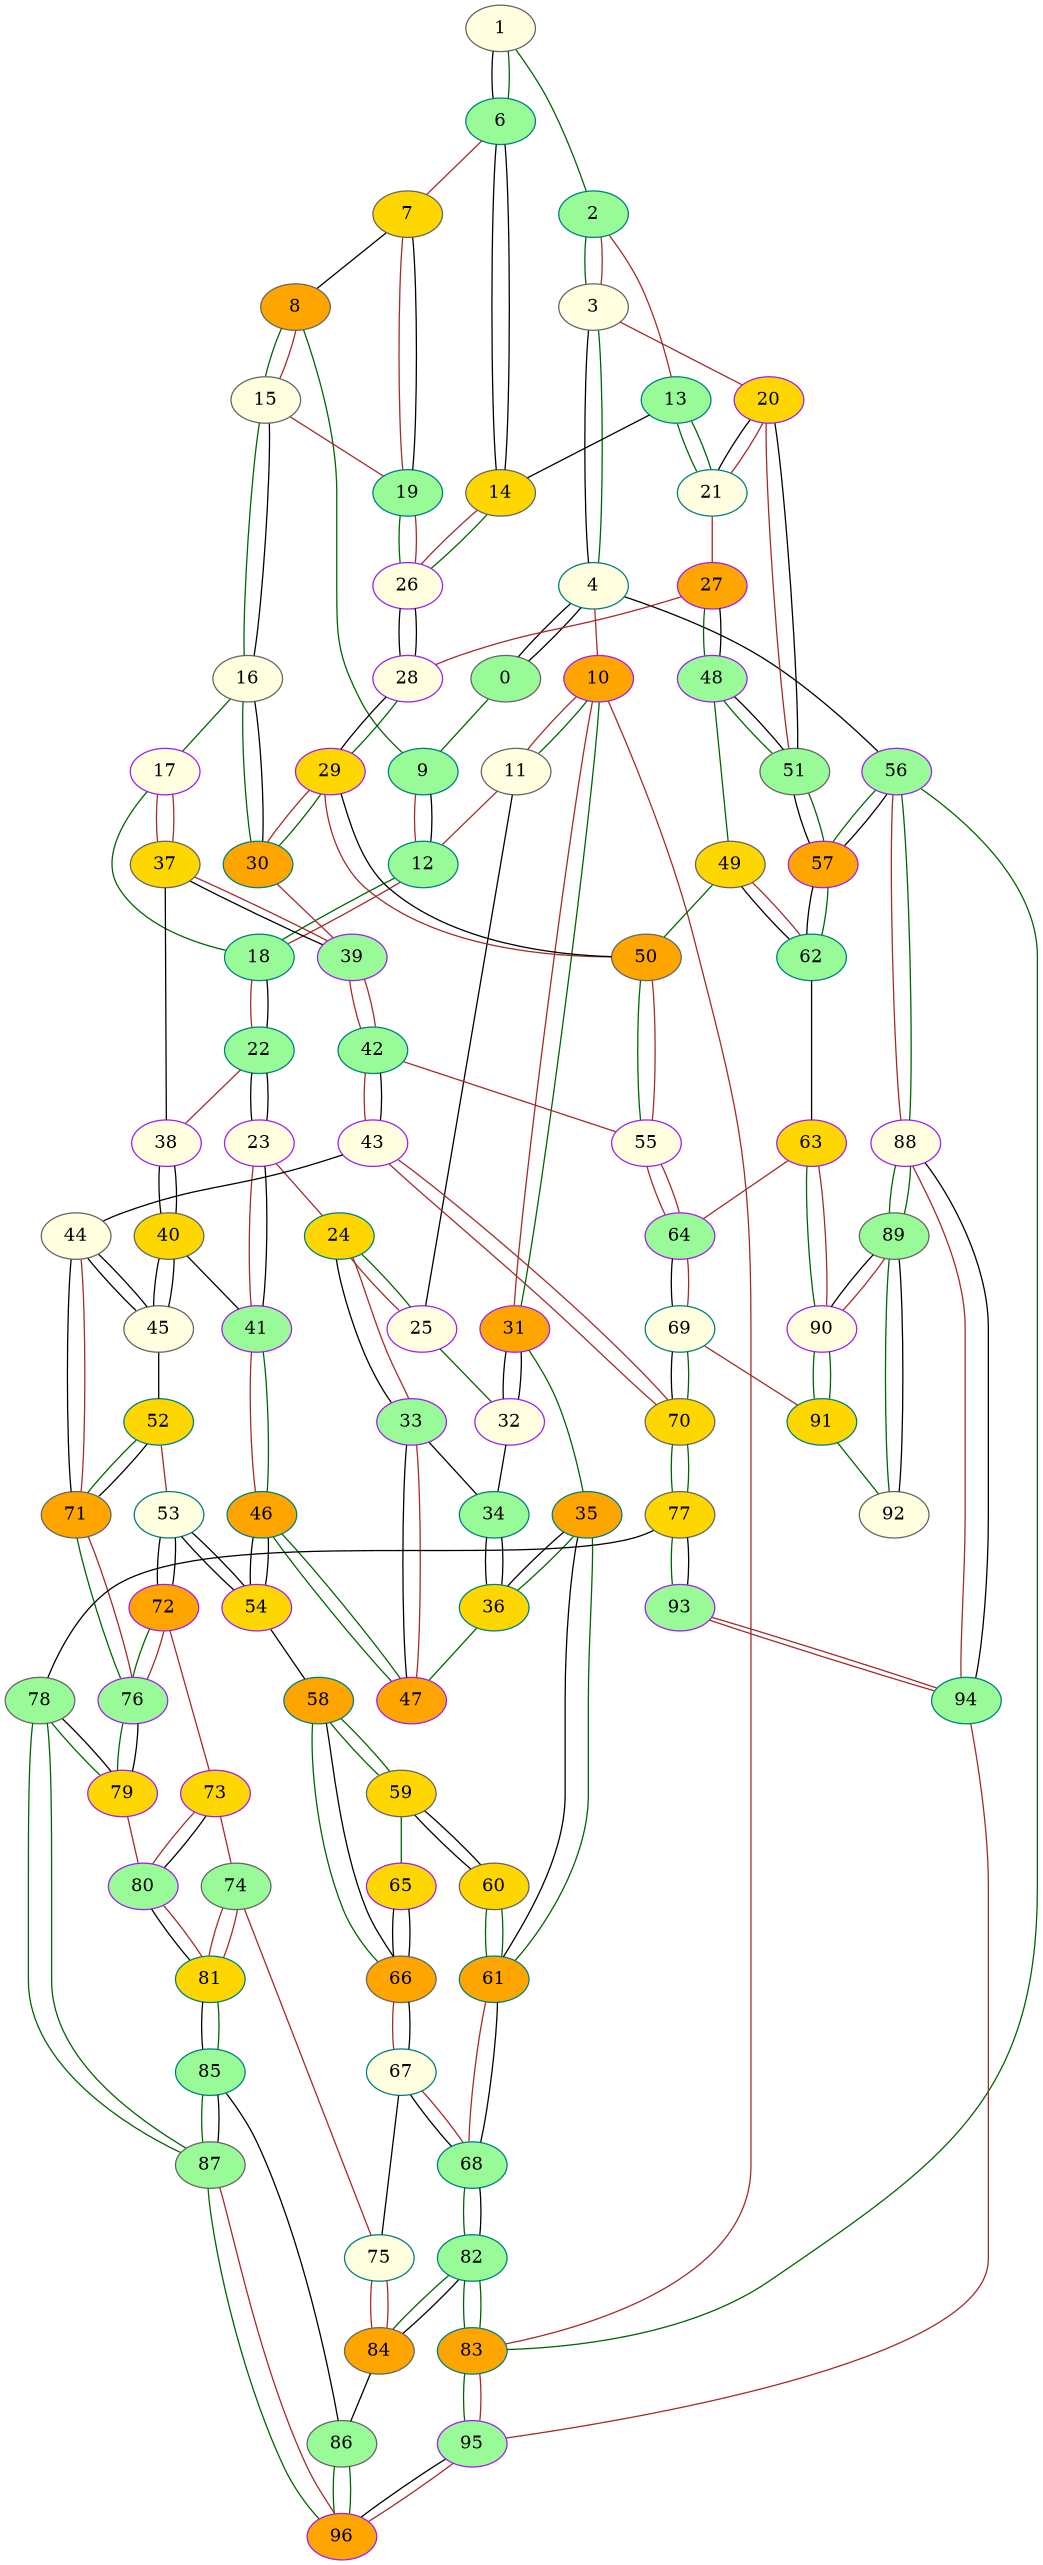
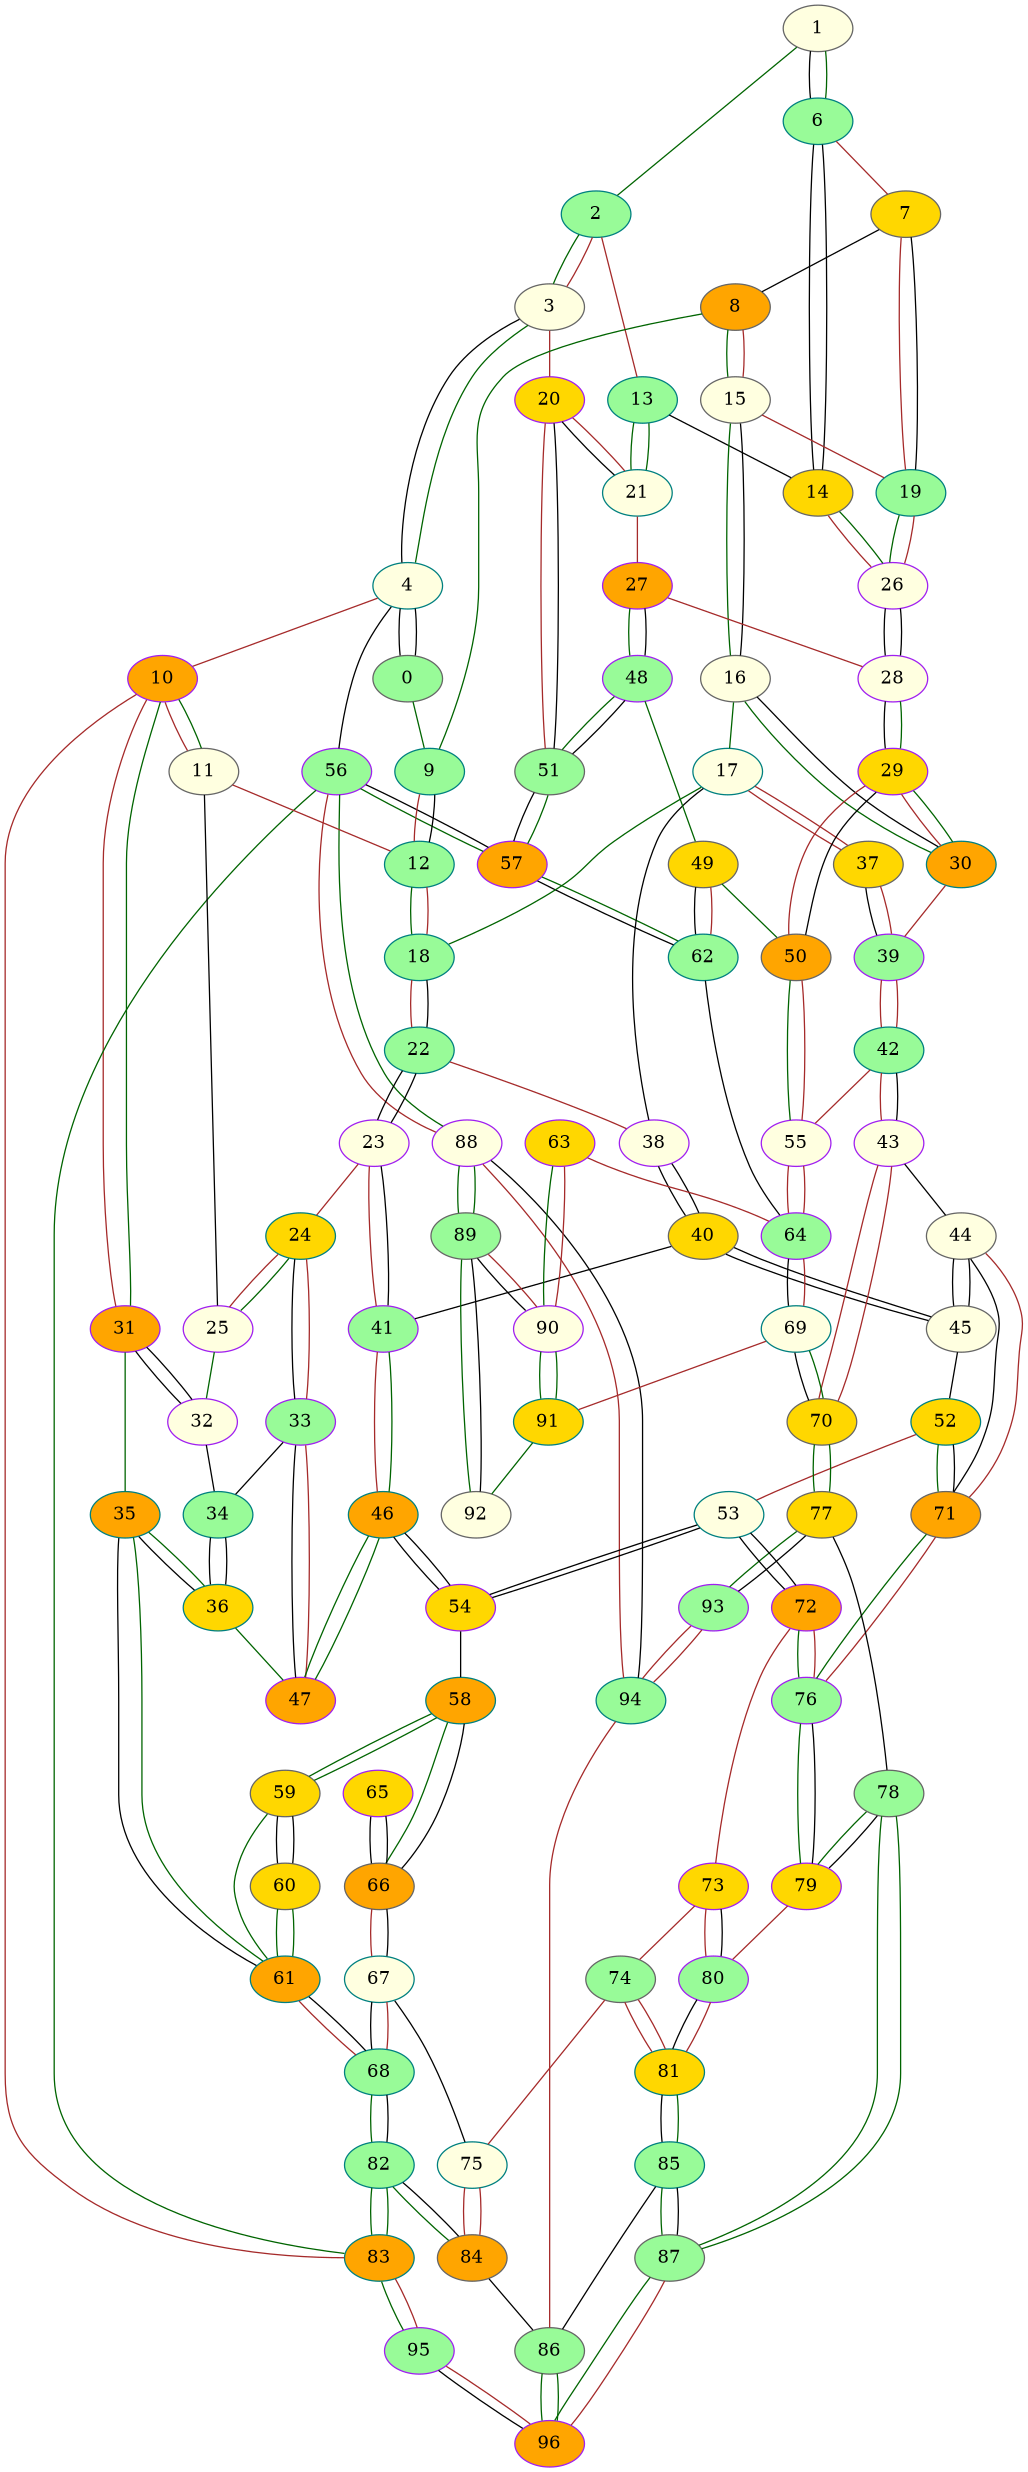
node "17": color purple -> teal
edge "37" -- "38": now "17" -- "38"
edge "62" -- "63": now "62" -- "64"
edge "59" -- "65": now "59" -- "61"
edge "94" -- "95": now "94" -- "86"
